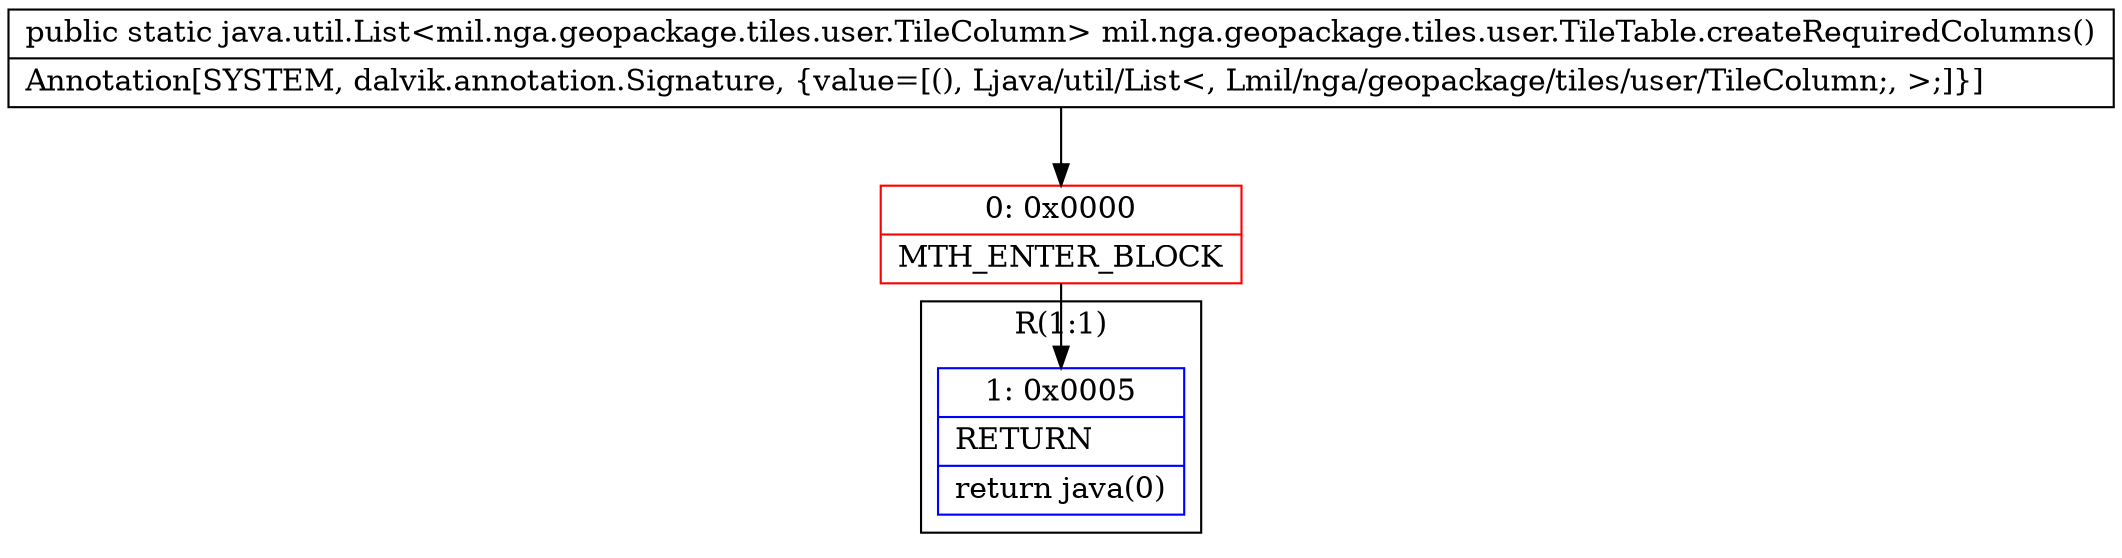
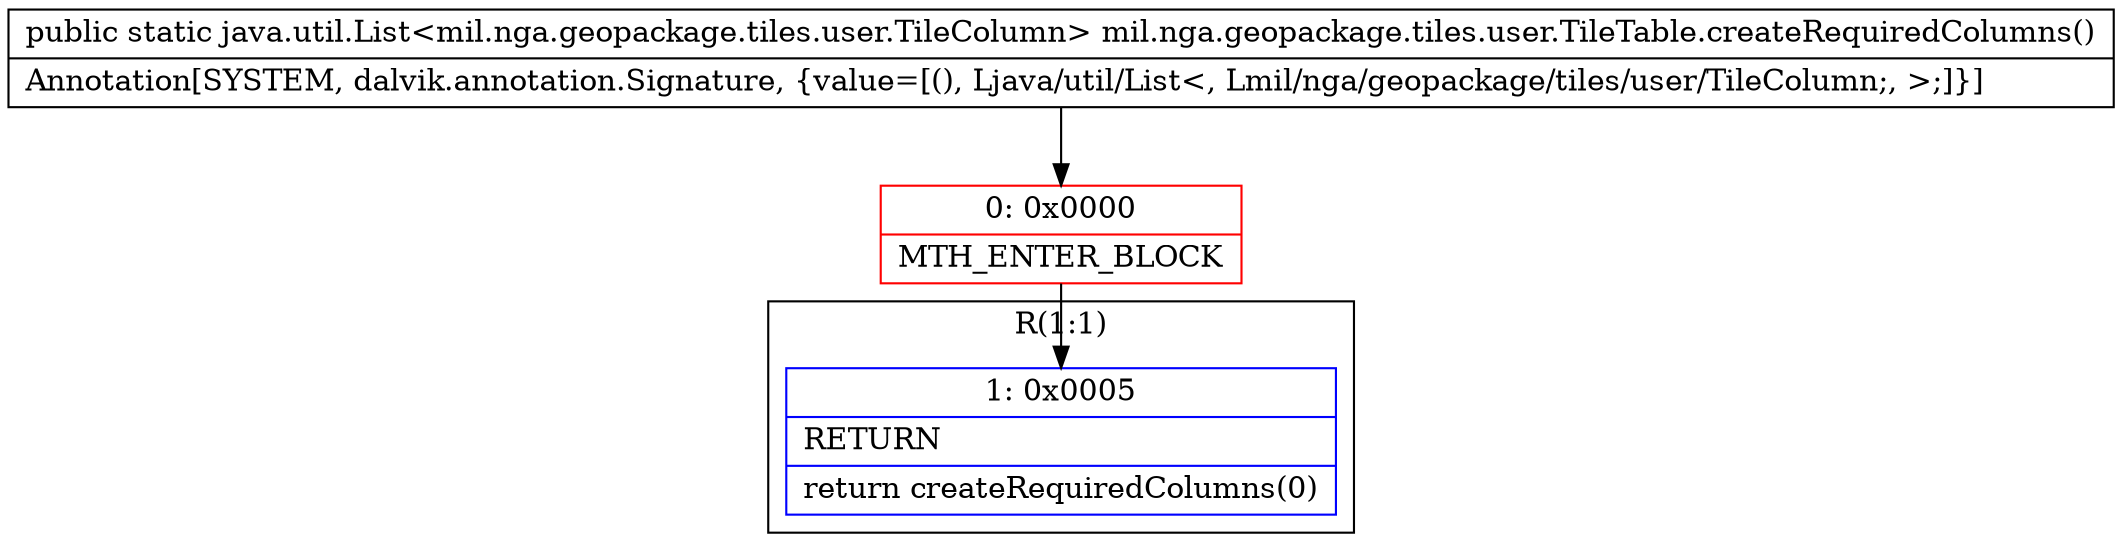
node "1: 0x0005": text "return java(0)" -> "return createRequiredColumns(0)"
